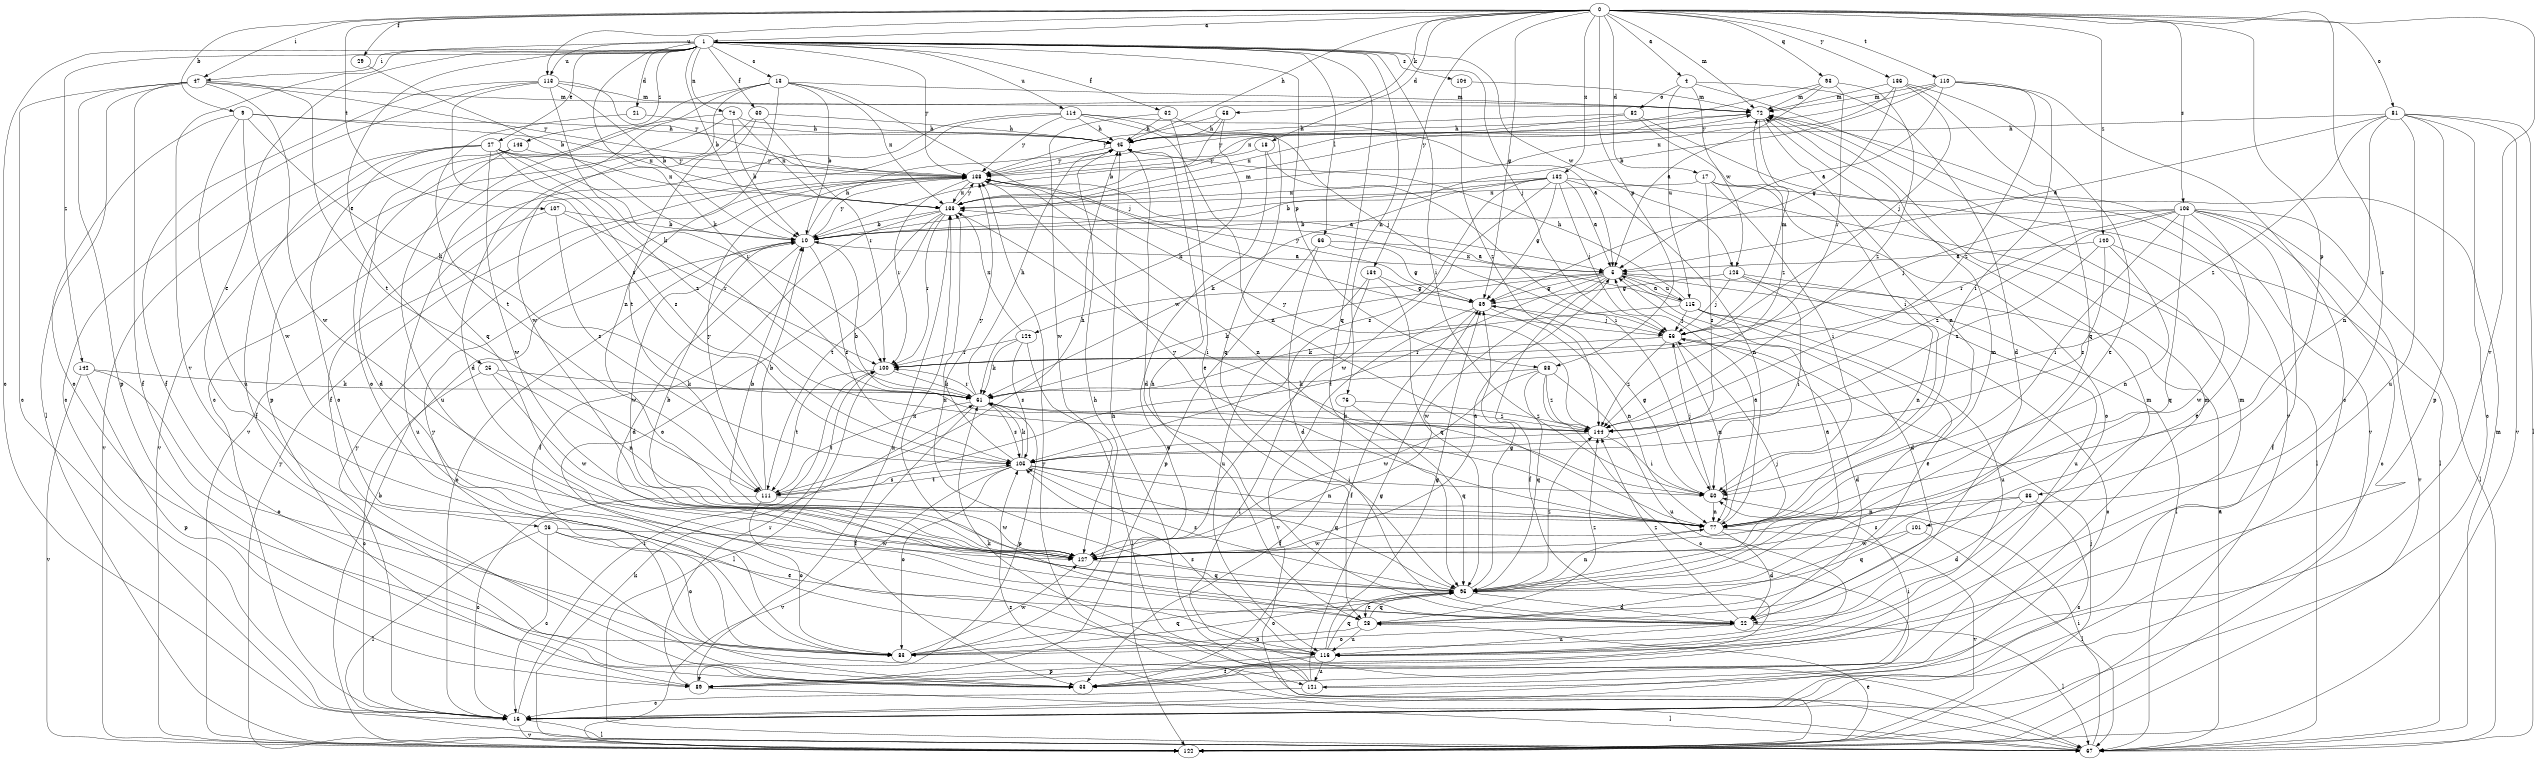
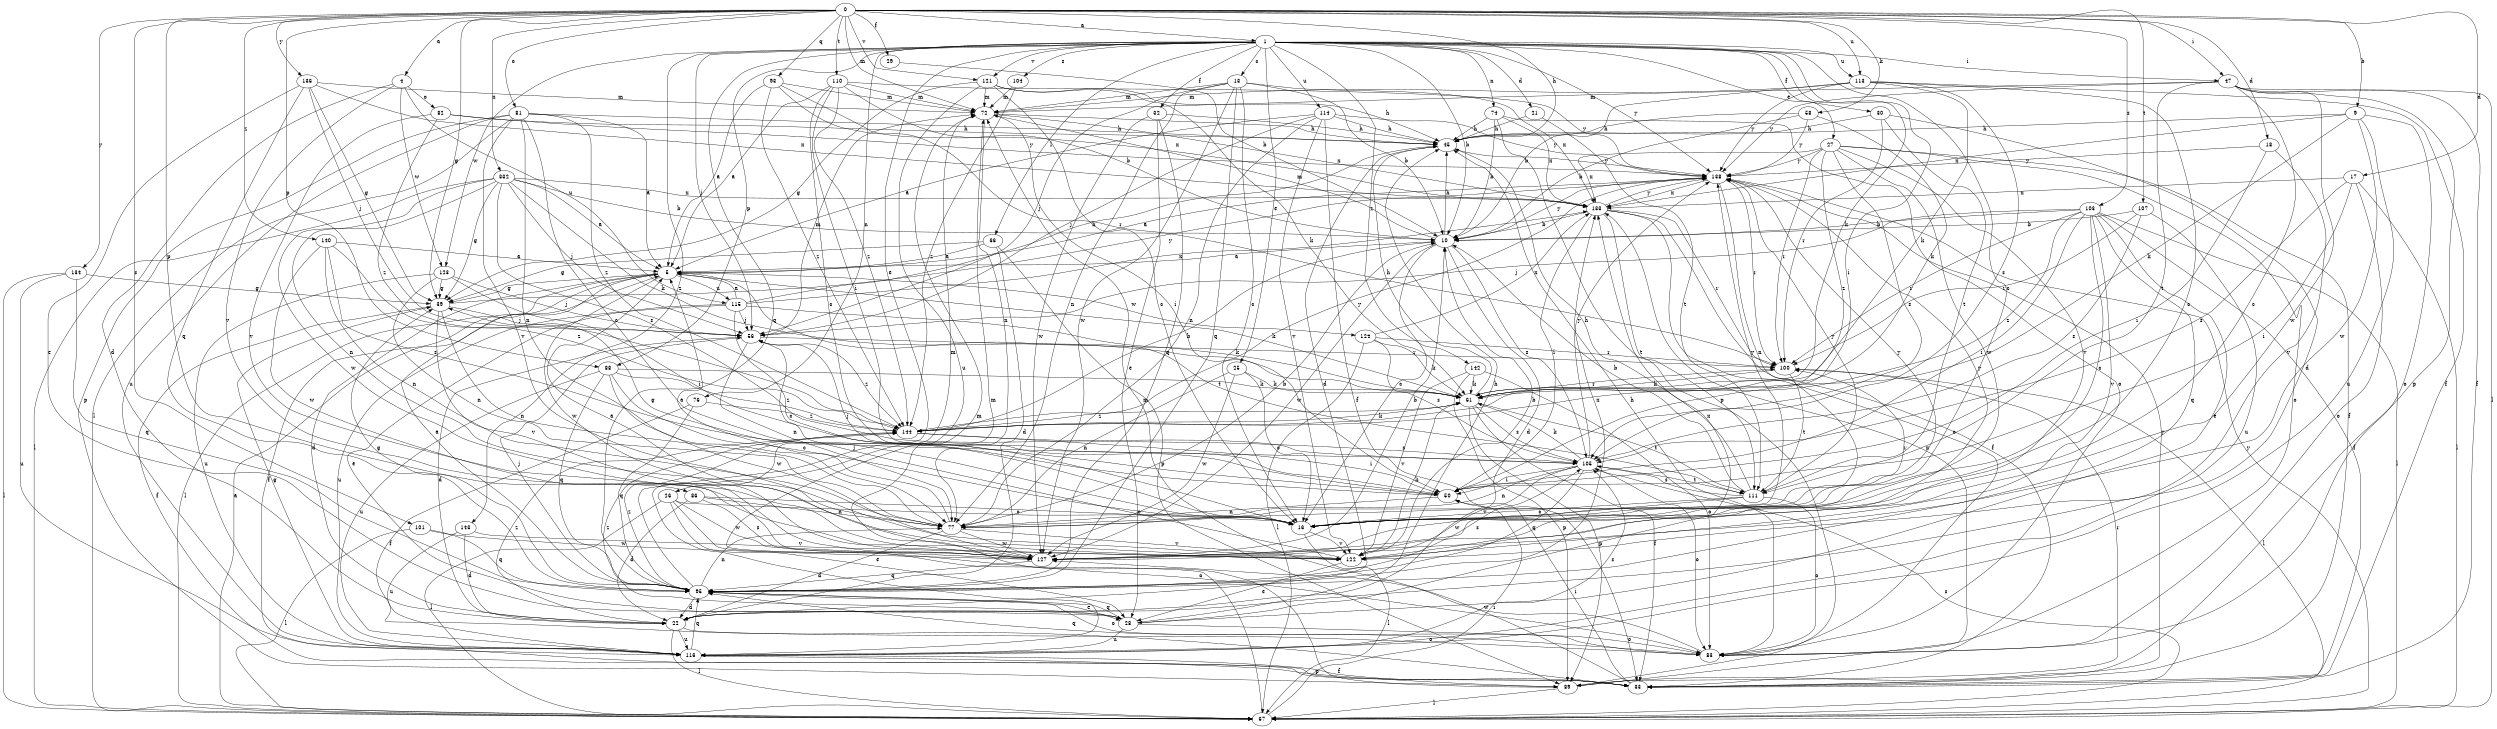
edge "143" -> "138": removed, label "y"
node "132": label "132" -> "332"
edge "116" -> "121": reversed
